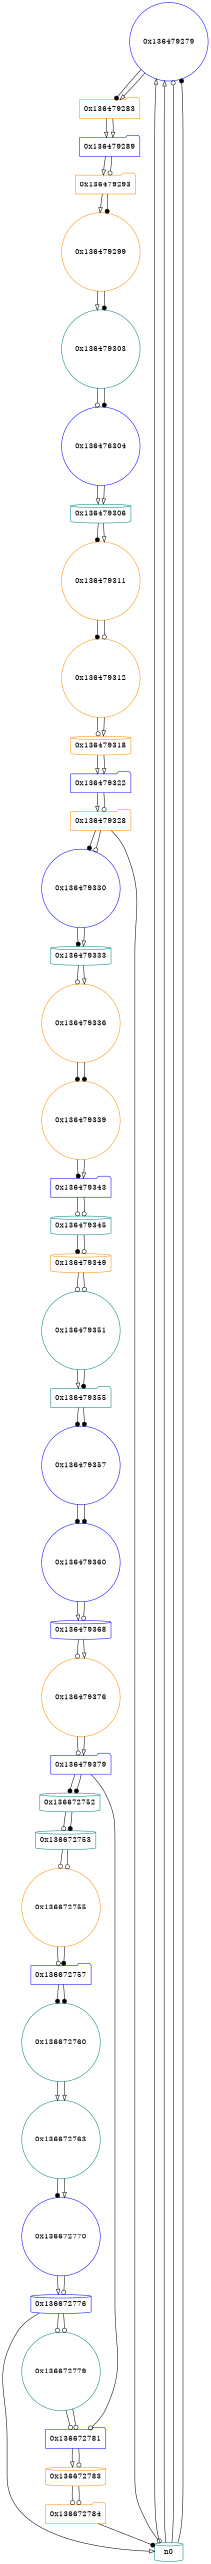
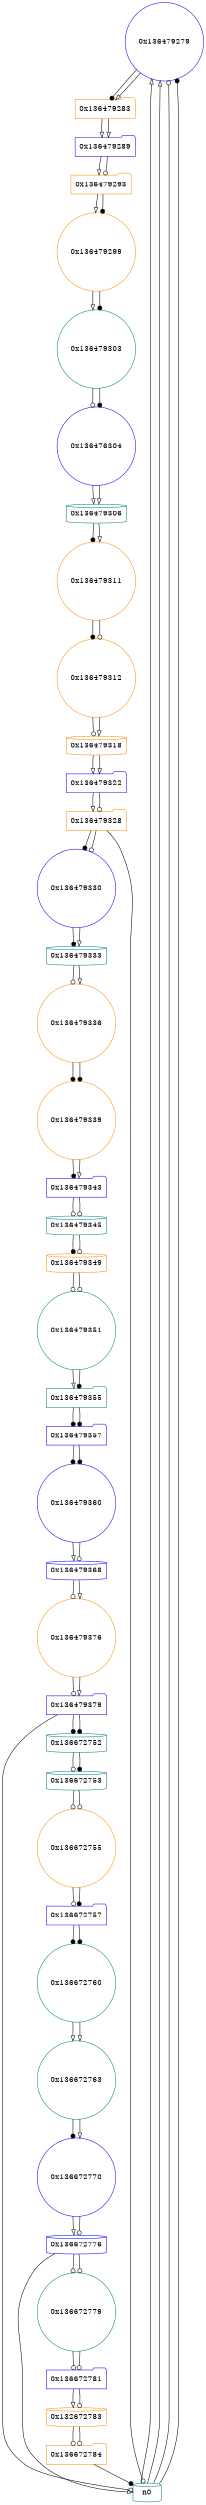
node "0x136479357": shape circle -> folder
edge "0x136479379" -> "0x136672781": now "0x136479379" -> "n0"
node "0x136672783": label "0x136672783" -> "0x132672783"
